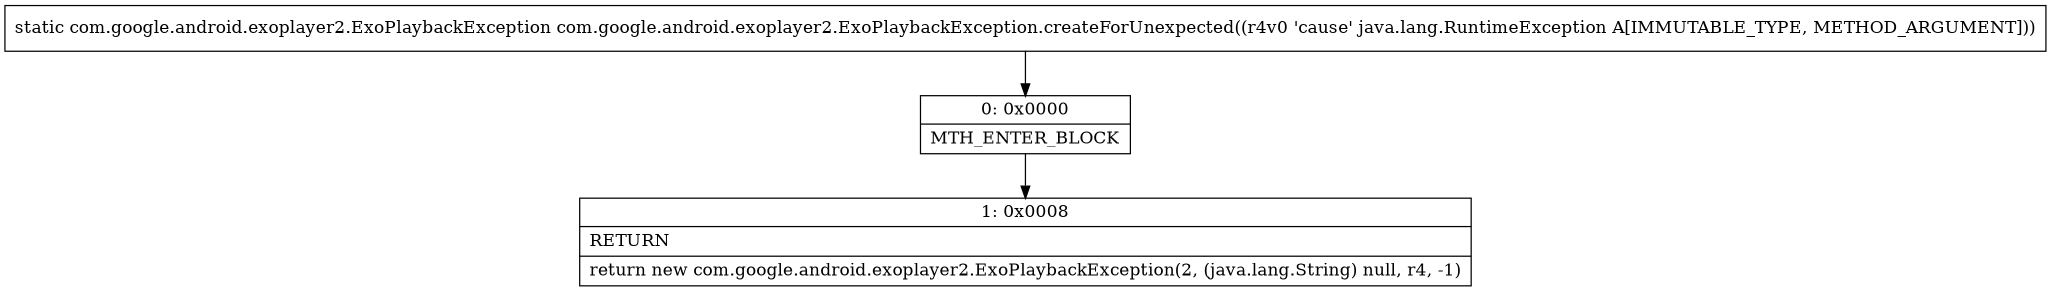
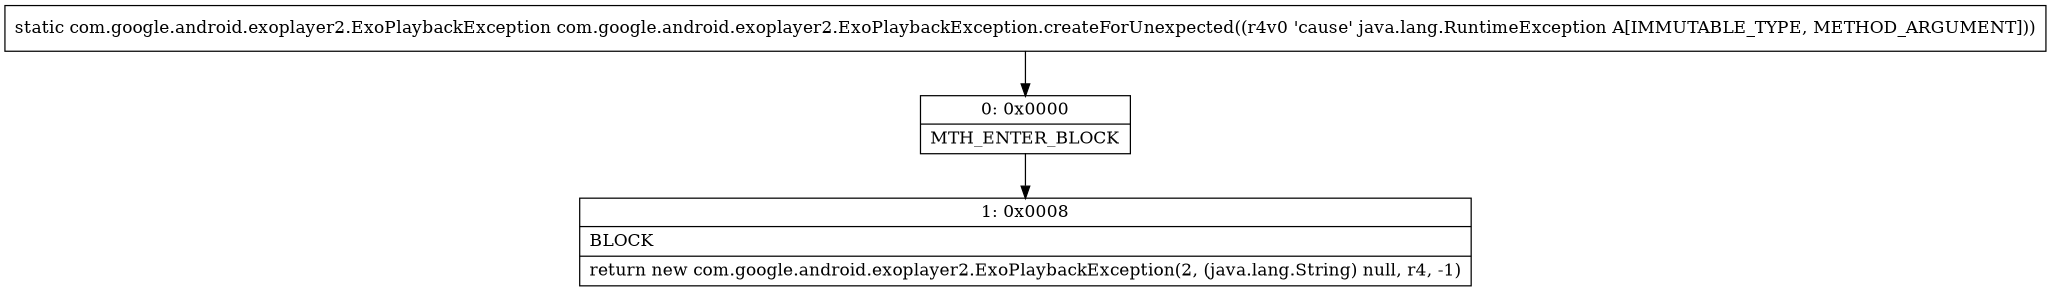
node "1: 0x0008": text "RETURN" -> "BLOCK"
